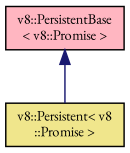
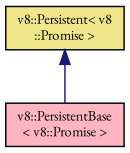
edge "v8::Persistent< v8 ::Promise >" -> "v8::PersistentBase < v8::Promise >": reversed
